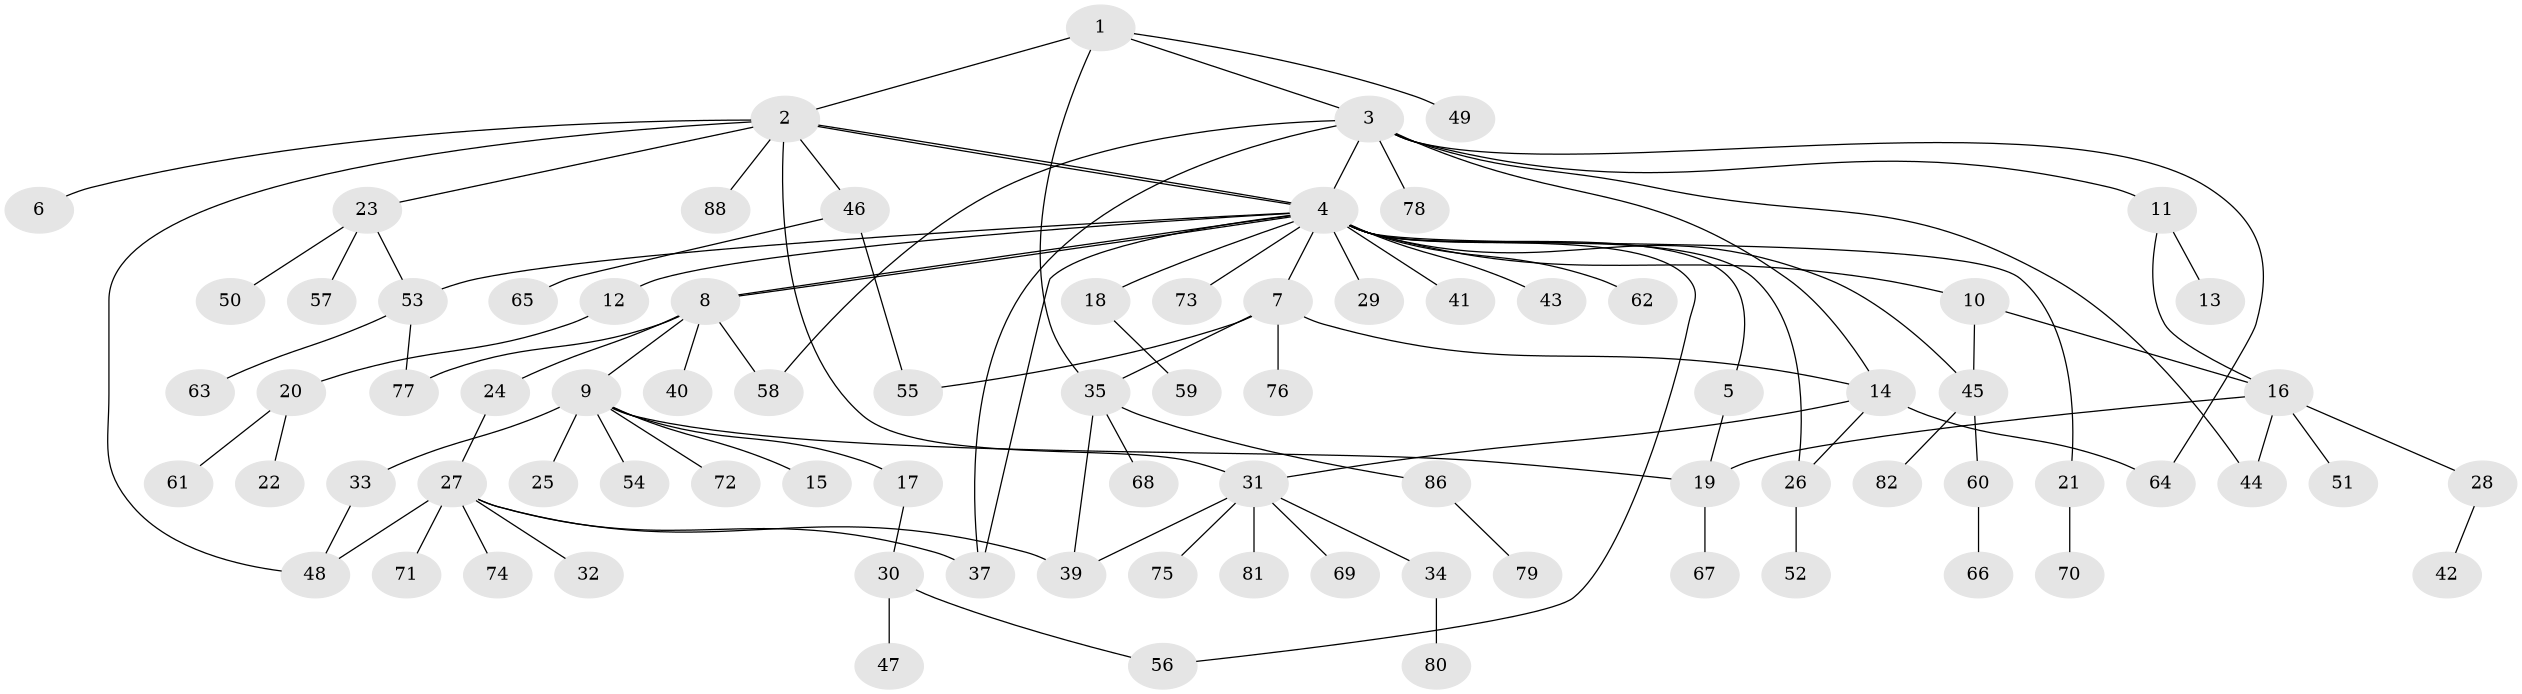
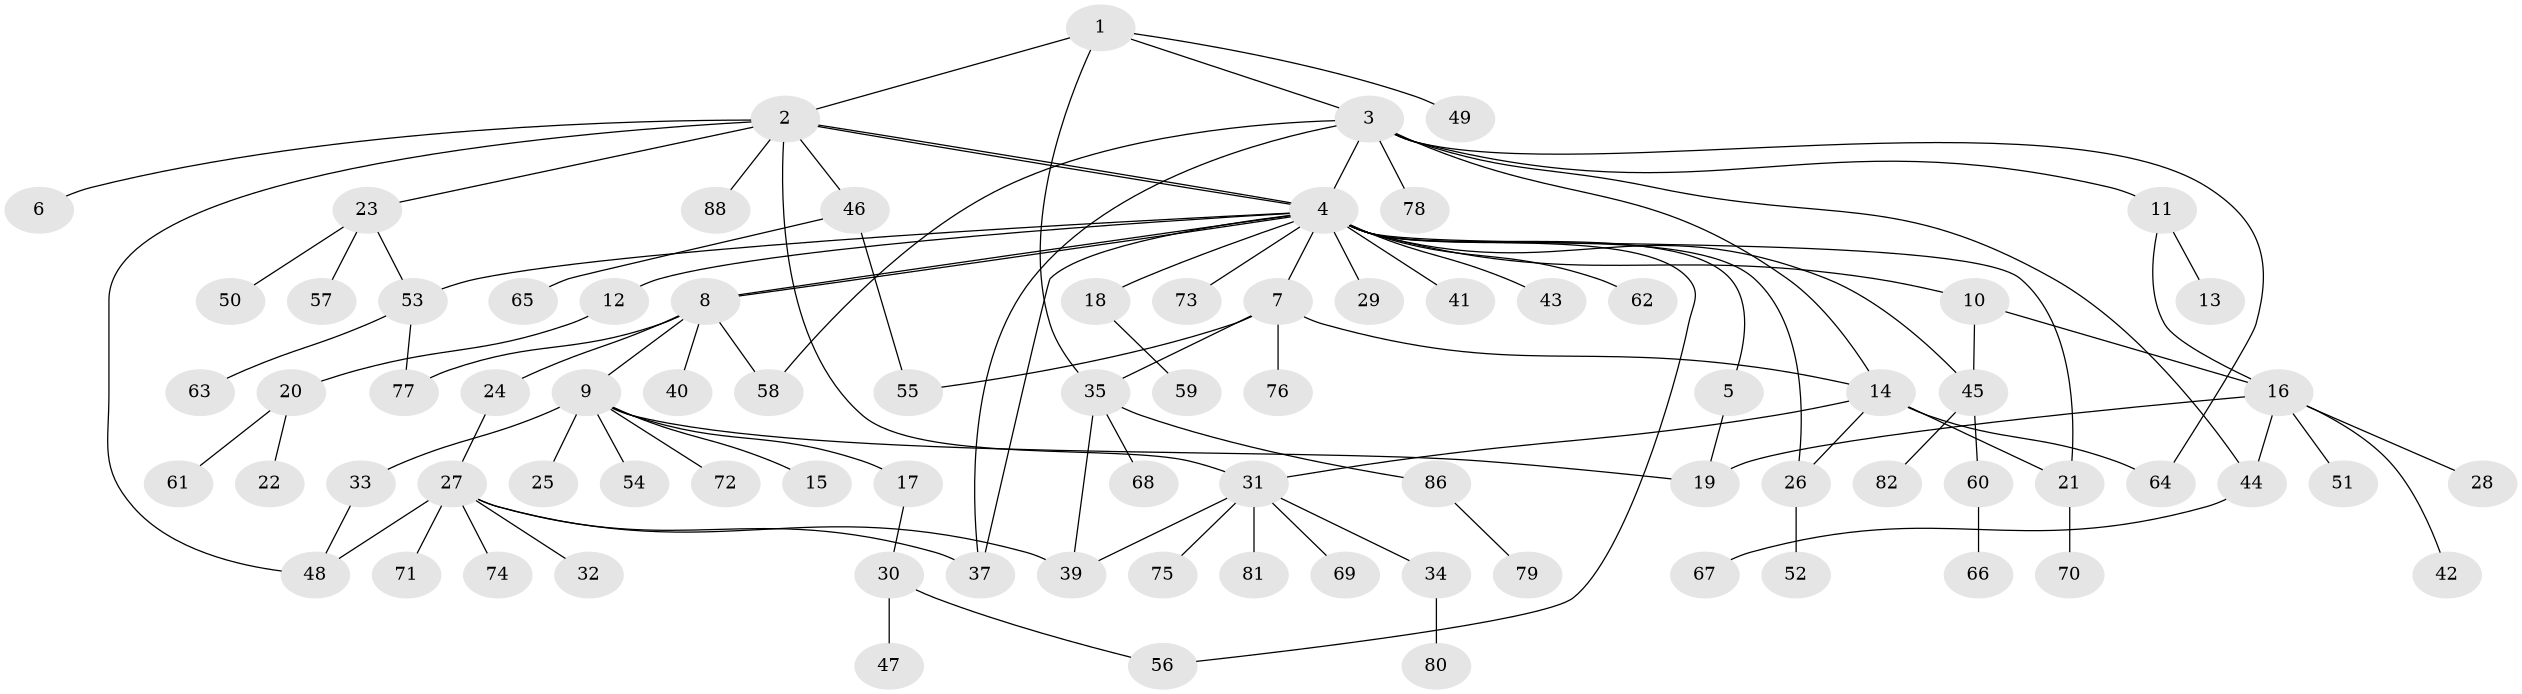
edge "14" -- "21": added
edge "19" -- "67": now "44" -- "67"
edge "28" -- "42": now "16" -- "42"
